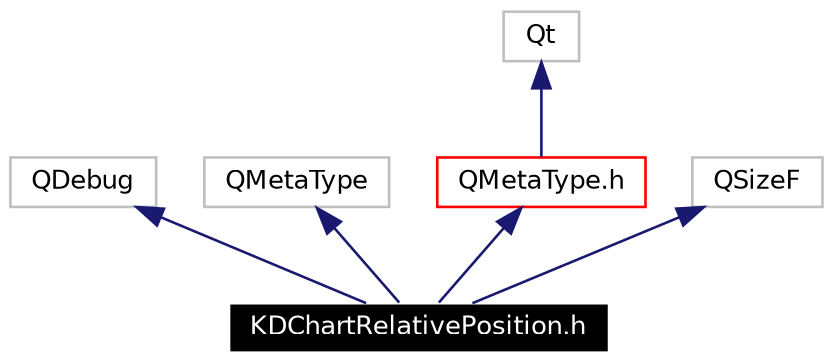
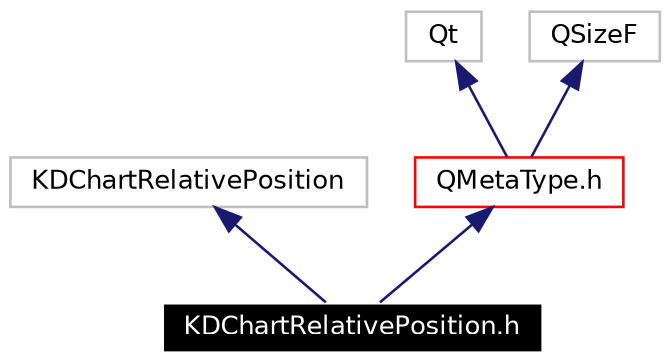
node "QDebug": label "QDebug" -> "KDChartRelativePosition"
node "QMetaType": removed
edge "KDChartRelativePosition.h" -> "QSizeF": now "QMetaType.h" -> "QSizeF"
